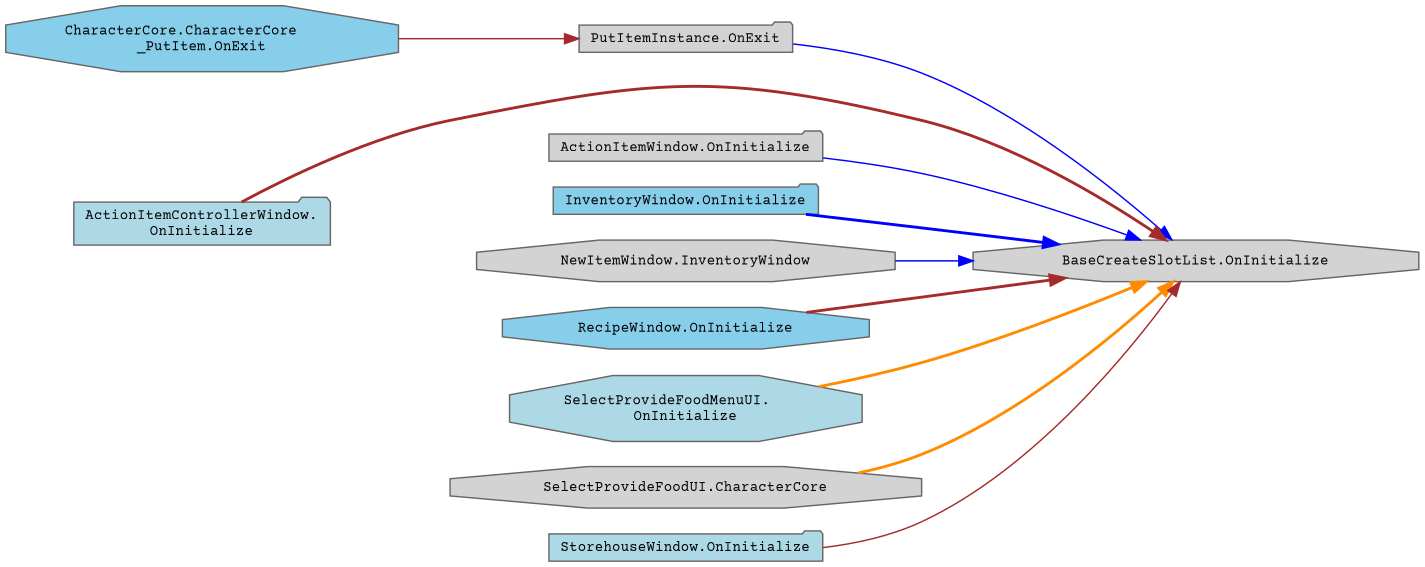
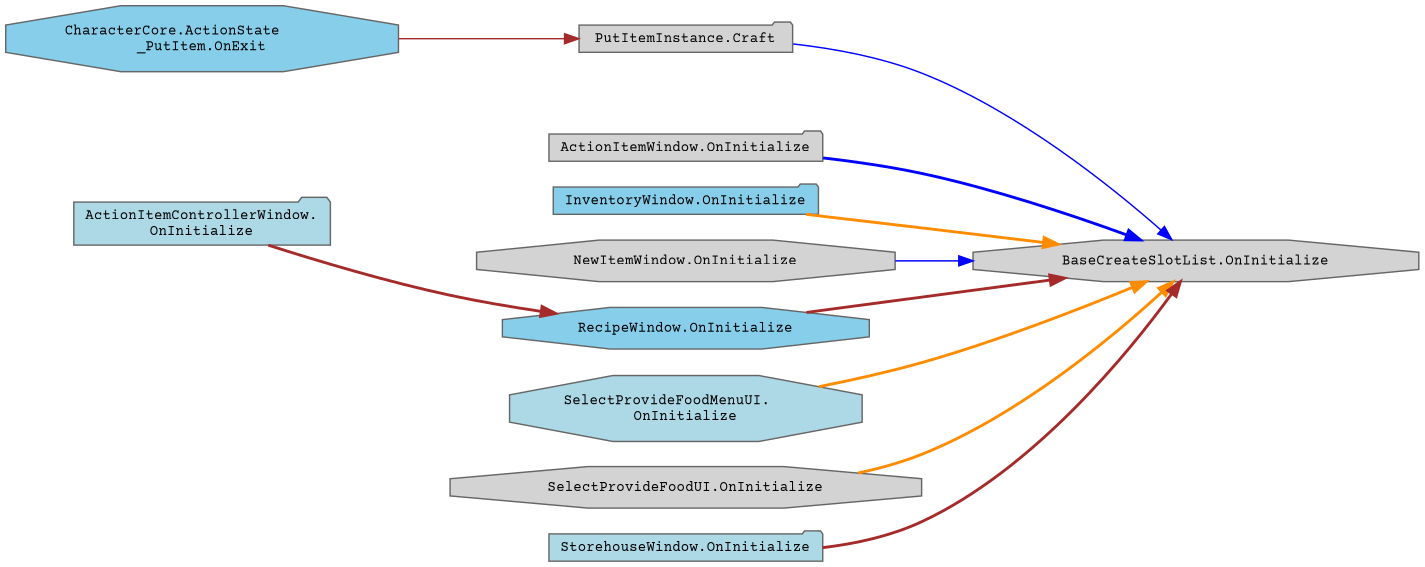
node "CharacterCore.CharacterCore _PutItem.OnExit": label "CharacterCore.CharacterCore _PutItem.OnExit" -> "CharacterCore.ActionState _PutItem.OnExit"
node "PutItemInstance.OnExit": label "PutItemInstance.OnExit" -> "PutItemInstance.Craft"
edge "ActionItemControllerWindow. OnInitialize" -> "BaseCreateSlotList.OnInitialize": now "ActionItemControllerWindow. OnInitialize" -> "RecipeWindow.OnInitialize"
edge "ActionItemWindow.OnInitialize" -> "BaseCreateSlotList.OnInitialize": style solid -> bold
edge "InventoryWindow.OnInitialize" -> "BaseCreateSlotList.OnInitialize": color blue -> darkorange
node "NewItemWindow.InventoryWindow": label "NewItemWindow.InventoryWindow" -> "NewItemWindow.OnInitialize"
edge "StorehouseWindow.OnInitialize" -> "BaseCreateSlotList.OnInitialize": style solid -> bold
node "SelectProvideFoodUI.CharacterCore": label "SelectProvideFoodUI.CharacterCore" -> "SelectProvideFoodUI.OnInitialize"
